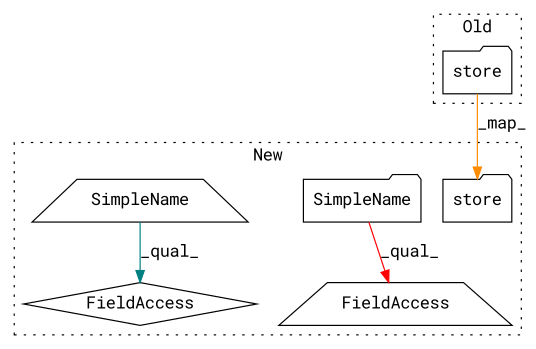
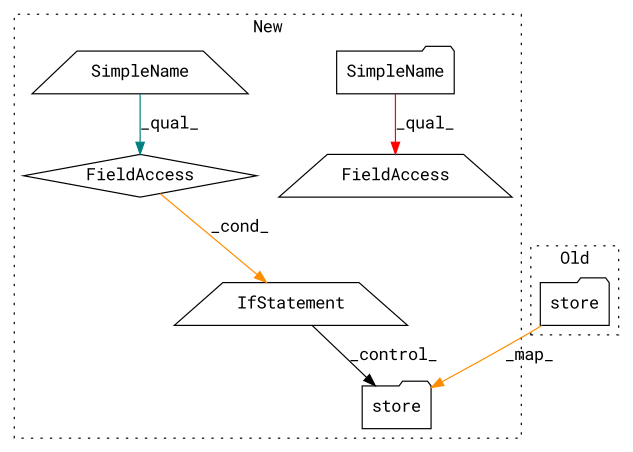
node "IfStatement": added
